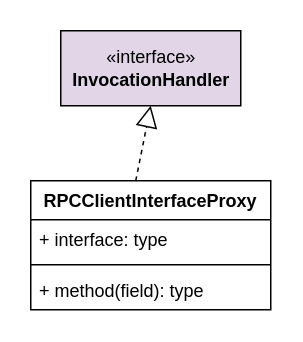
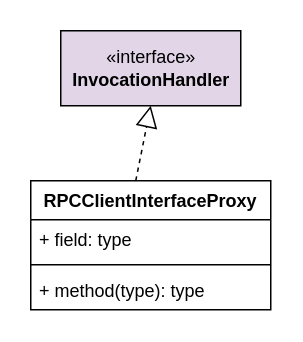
node "+ interface: type": label "+ interface: type" -> "+ field: type"
node "+ method(field): type": label "+ method(field): type" -> "+ method(type): type"
